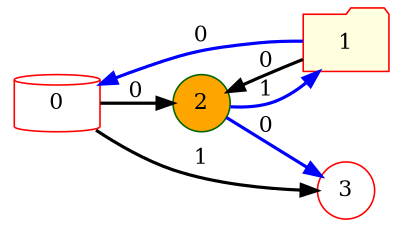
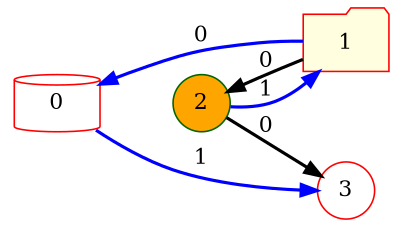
edge "0" -> "2": removed, label "0"
edge "2" -> "3": color blue -> black
edge "0" -> "3": color black -> blue
